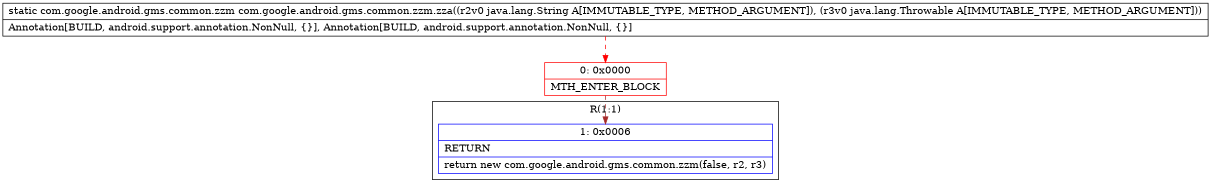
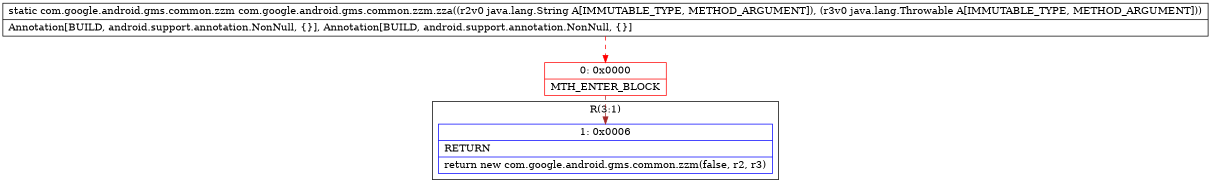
cluster "R(1:1)": label "R(1:1)" -> "R(3:1)"
